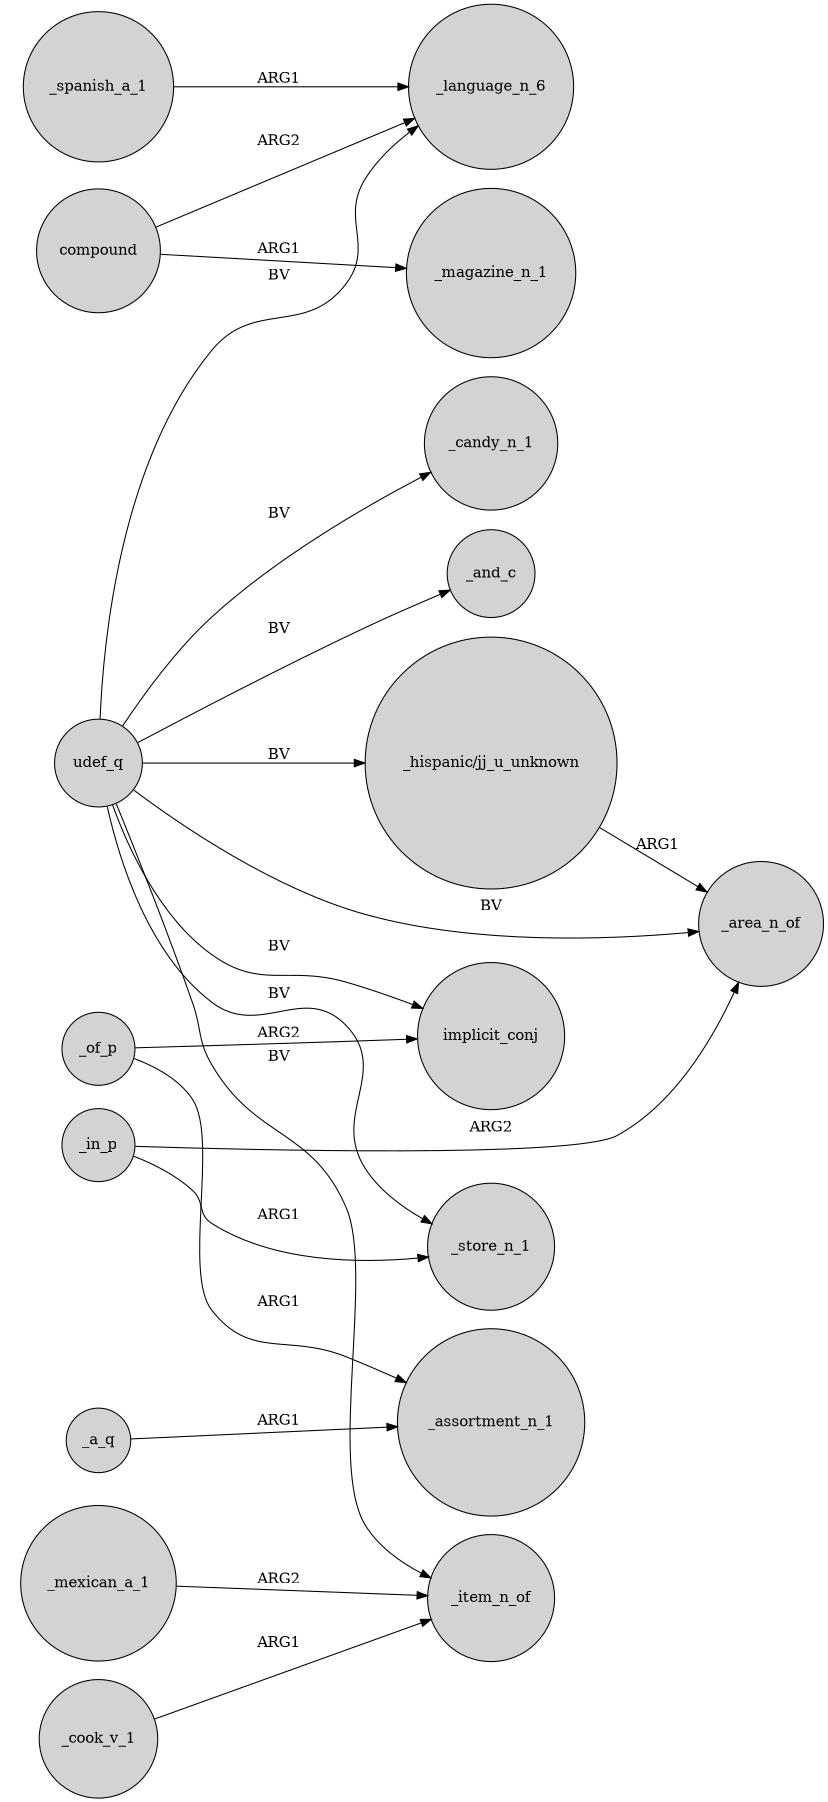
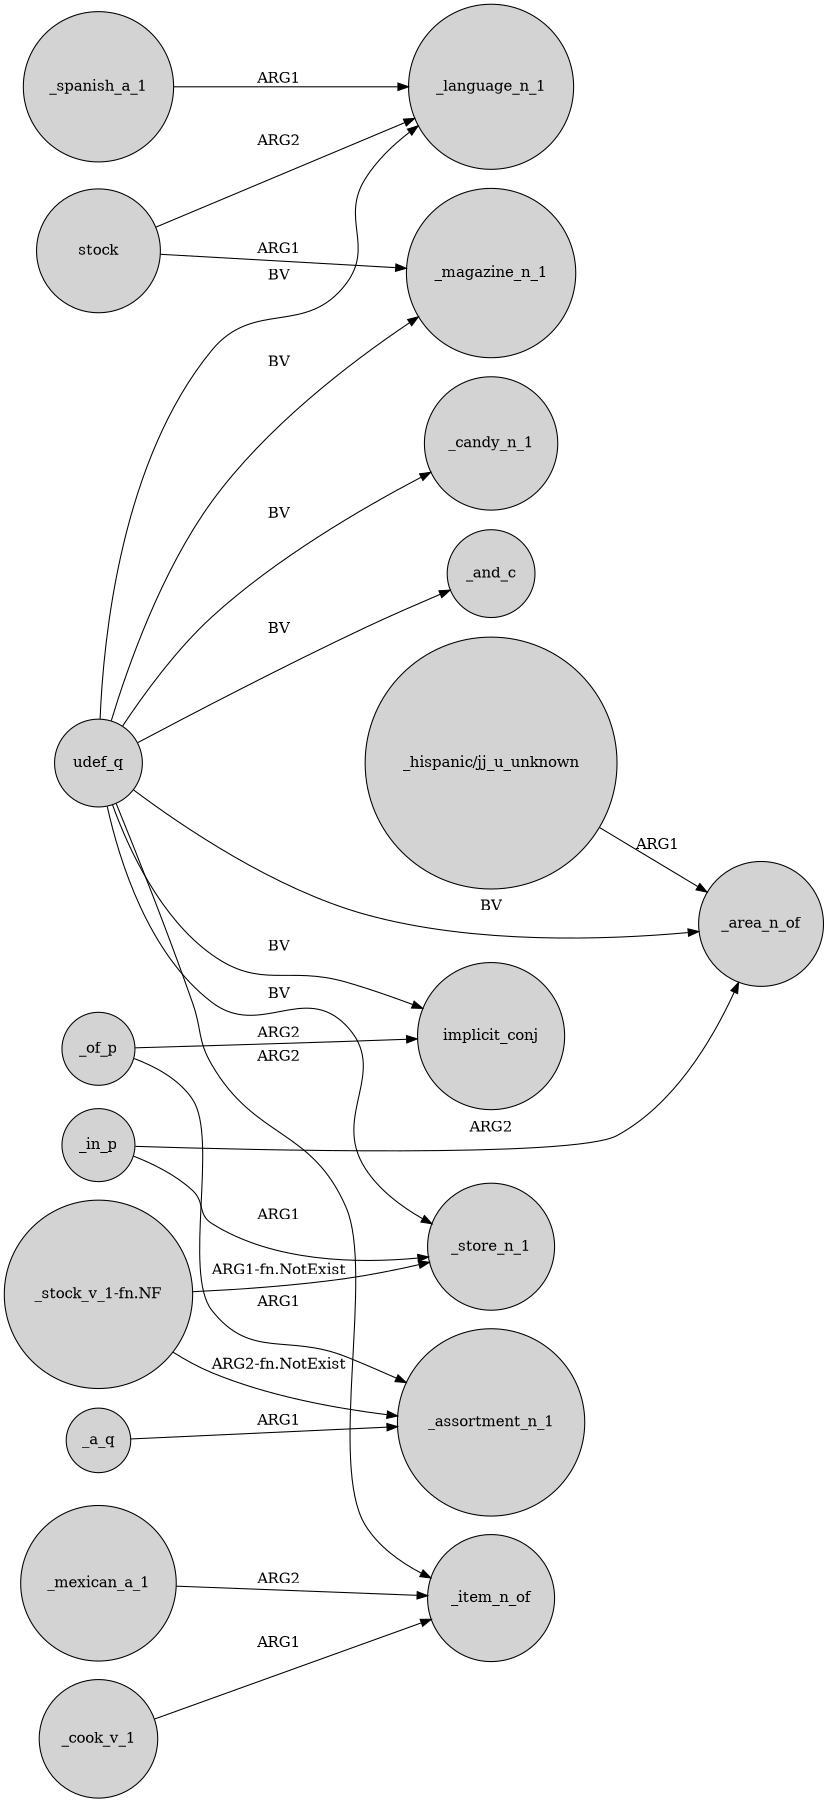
node "_language_n_6": label "_language_n_6" -> "_language_n_1"
node "compound": label "compound" -> "stock"
edge "udef_q" -> "_hispanic/jj_u_unknown": now "udef_q" -> "_magazine_n_1"
edge "udef_q" -> "_item_n_of": label "BV" -> "ARG2"
node "_stock_v_1-fn.NF": added
